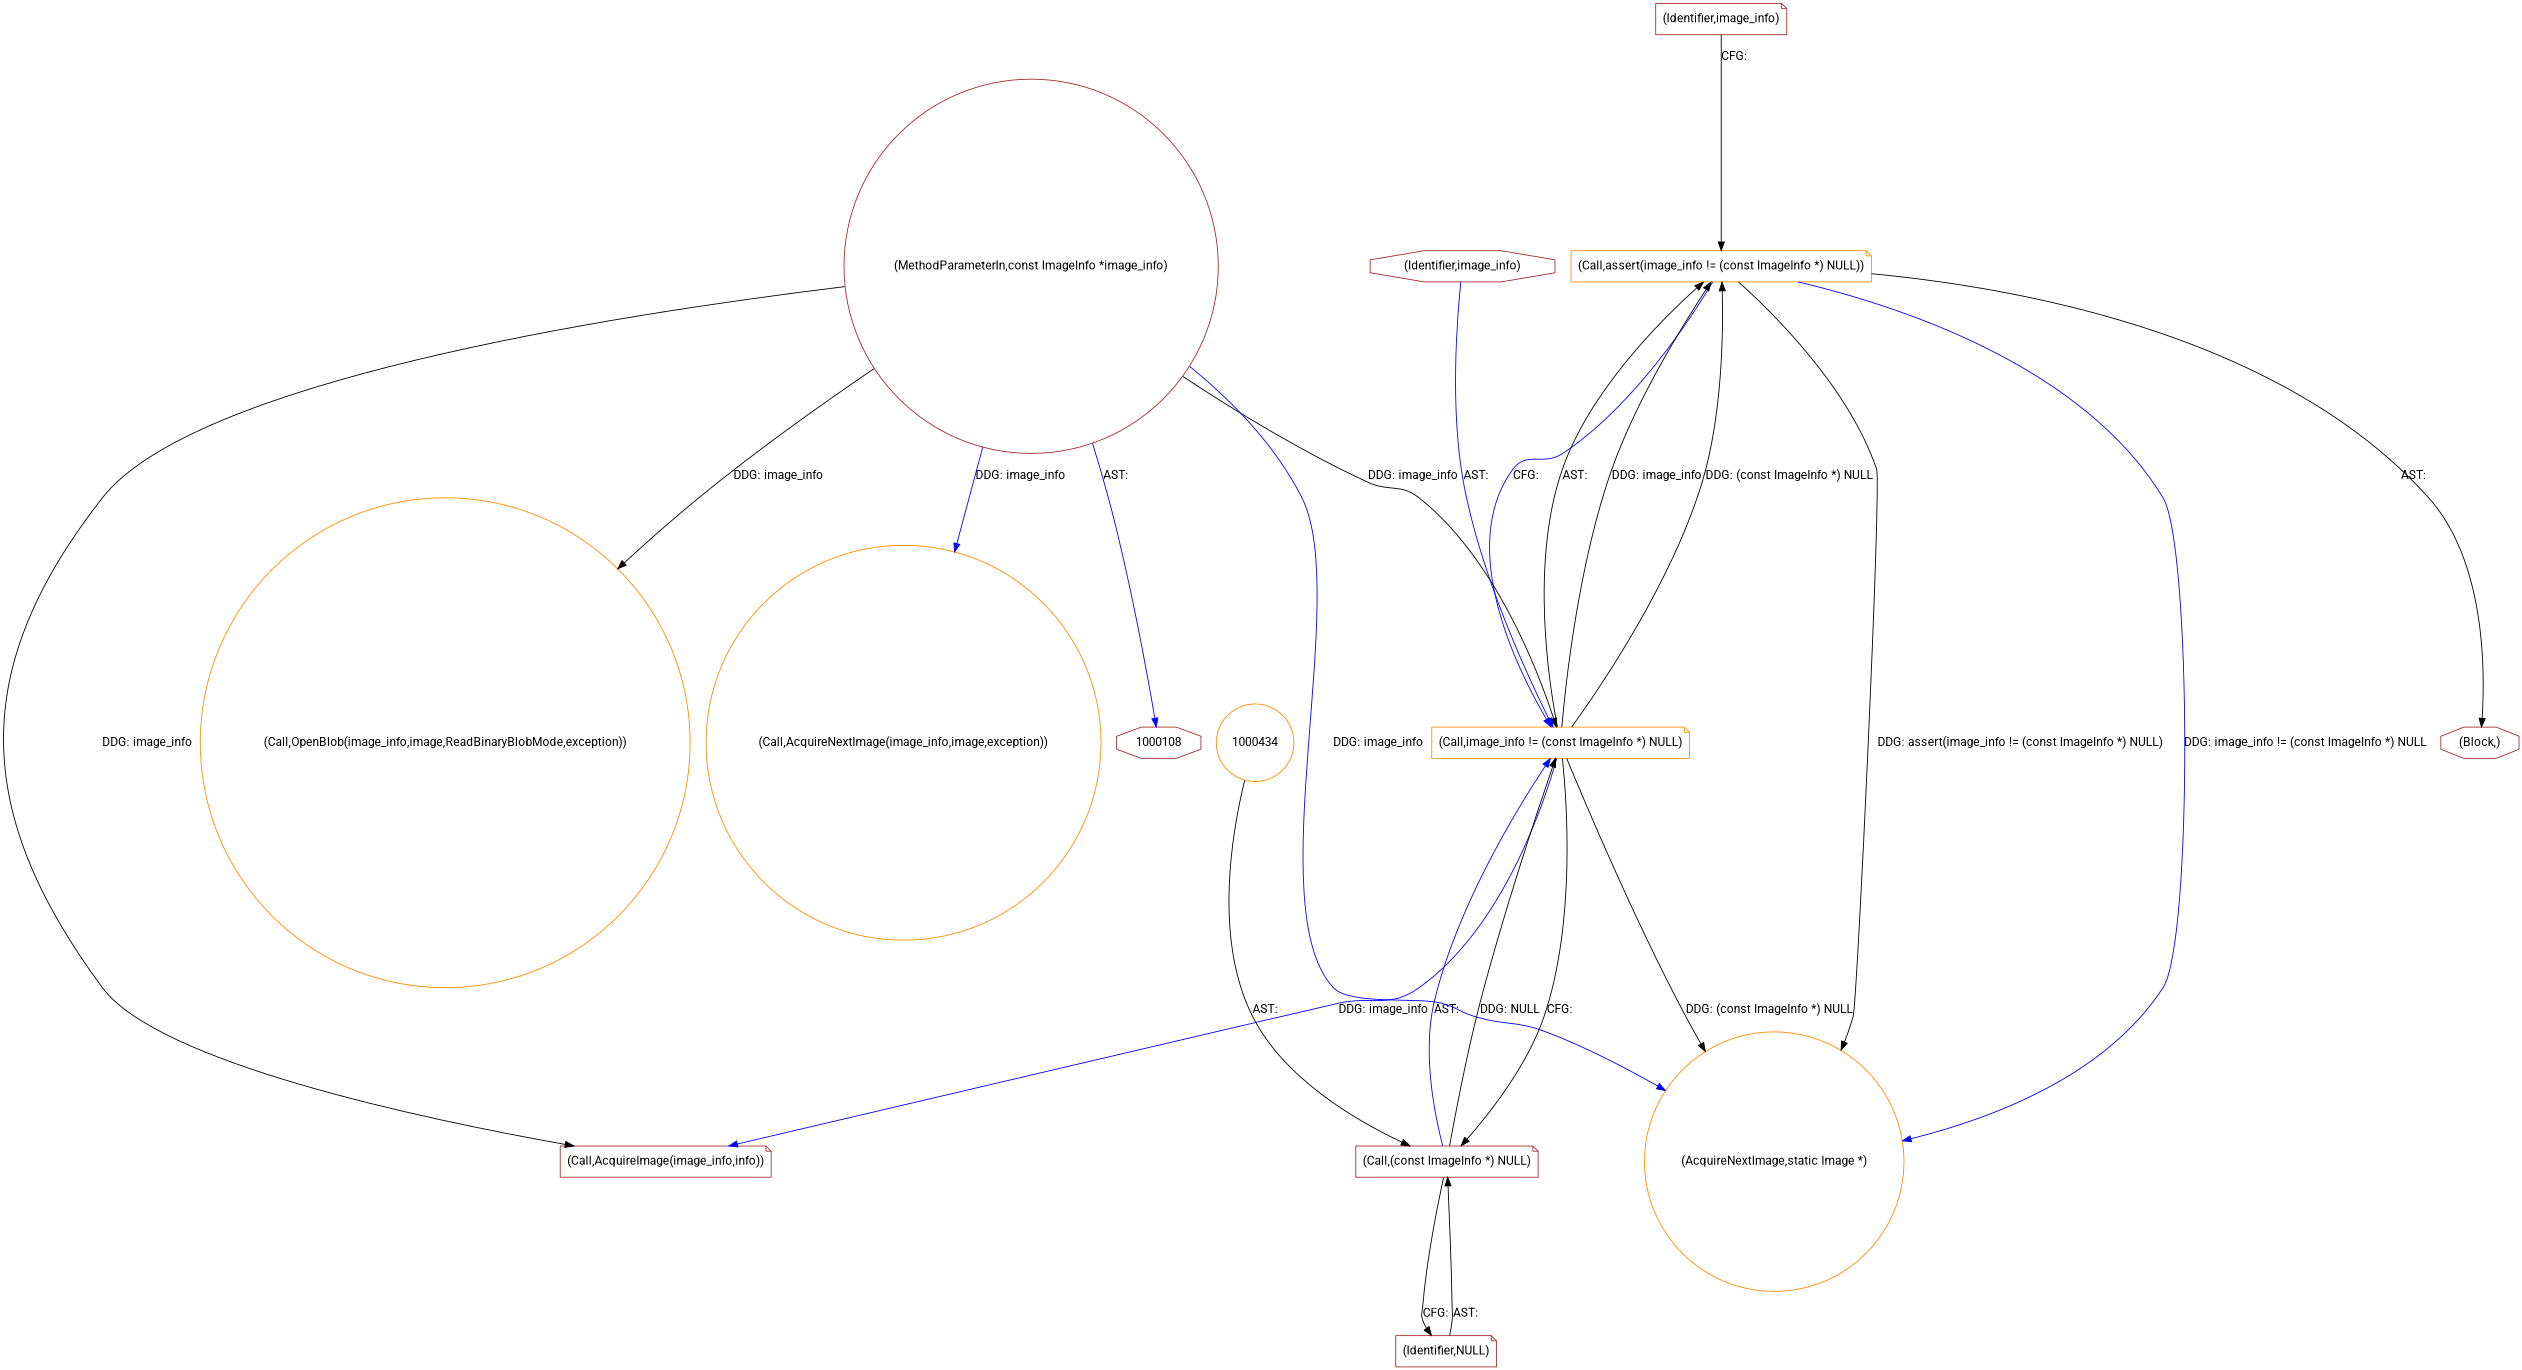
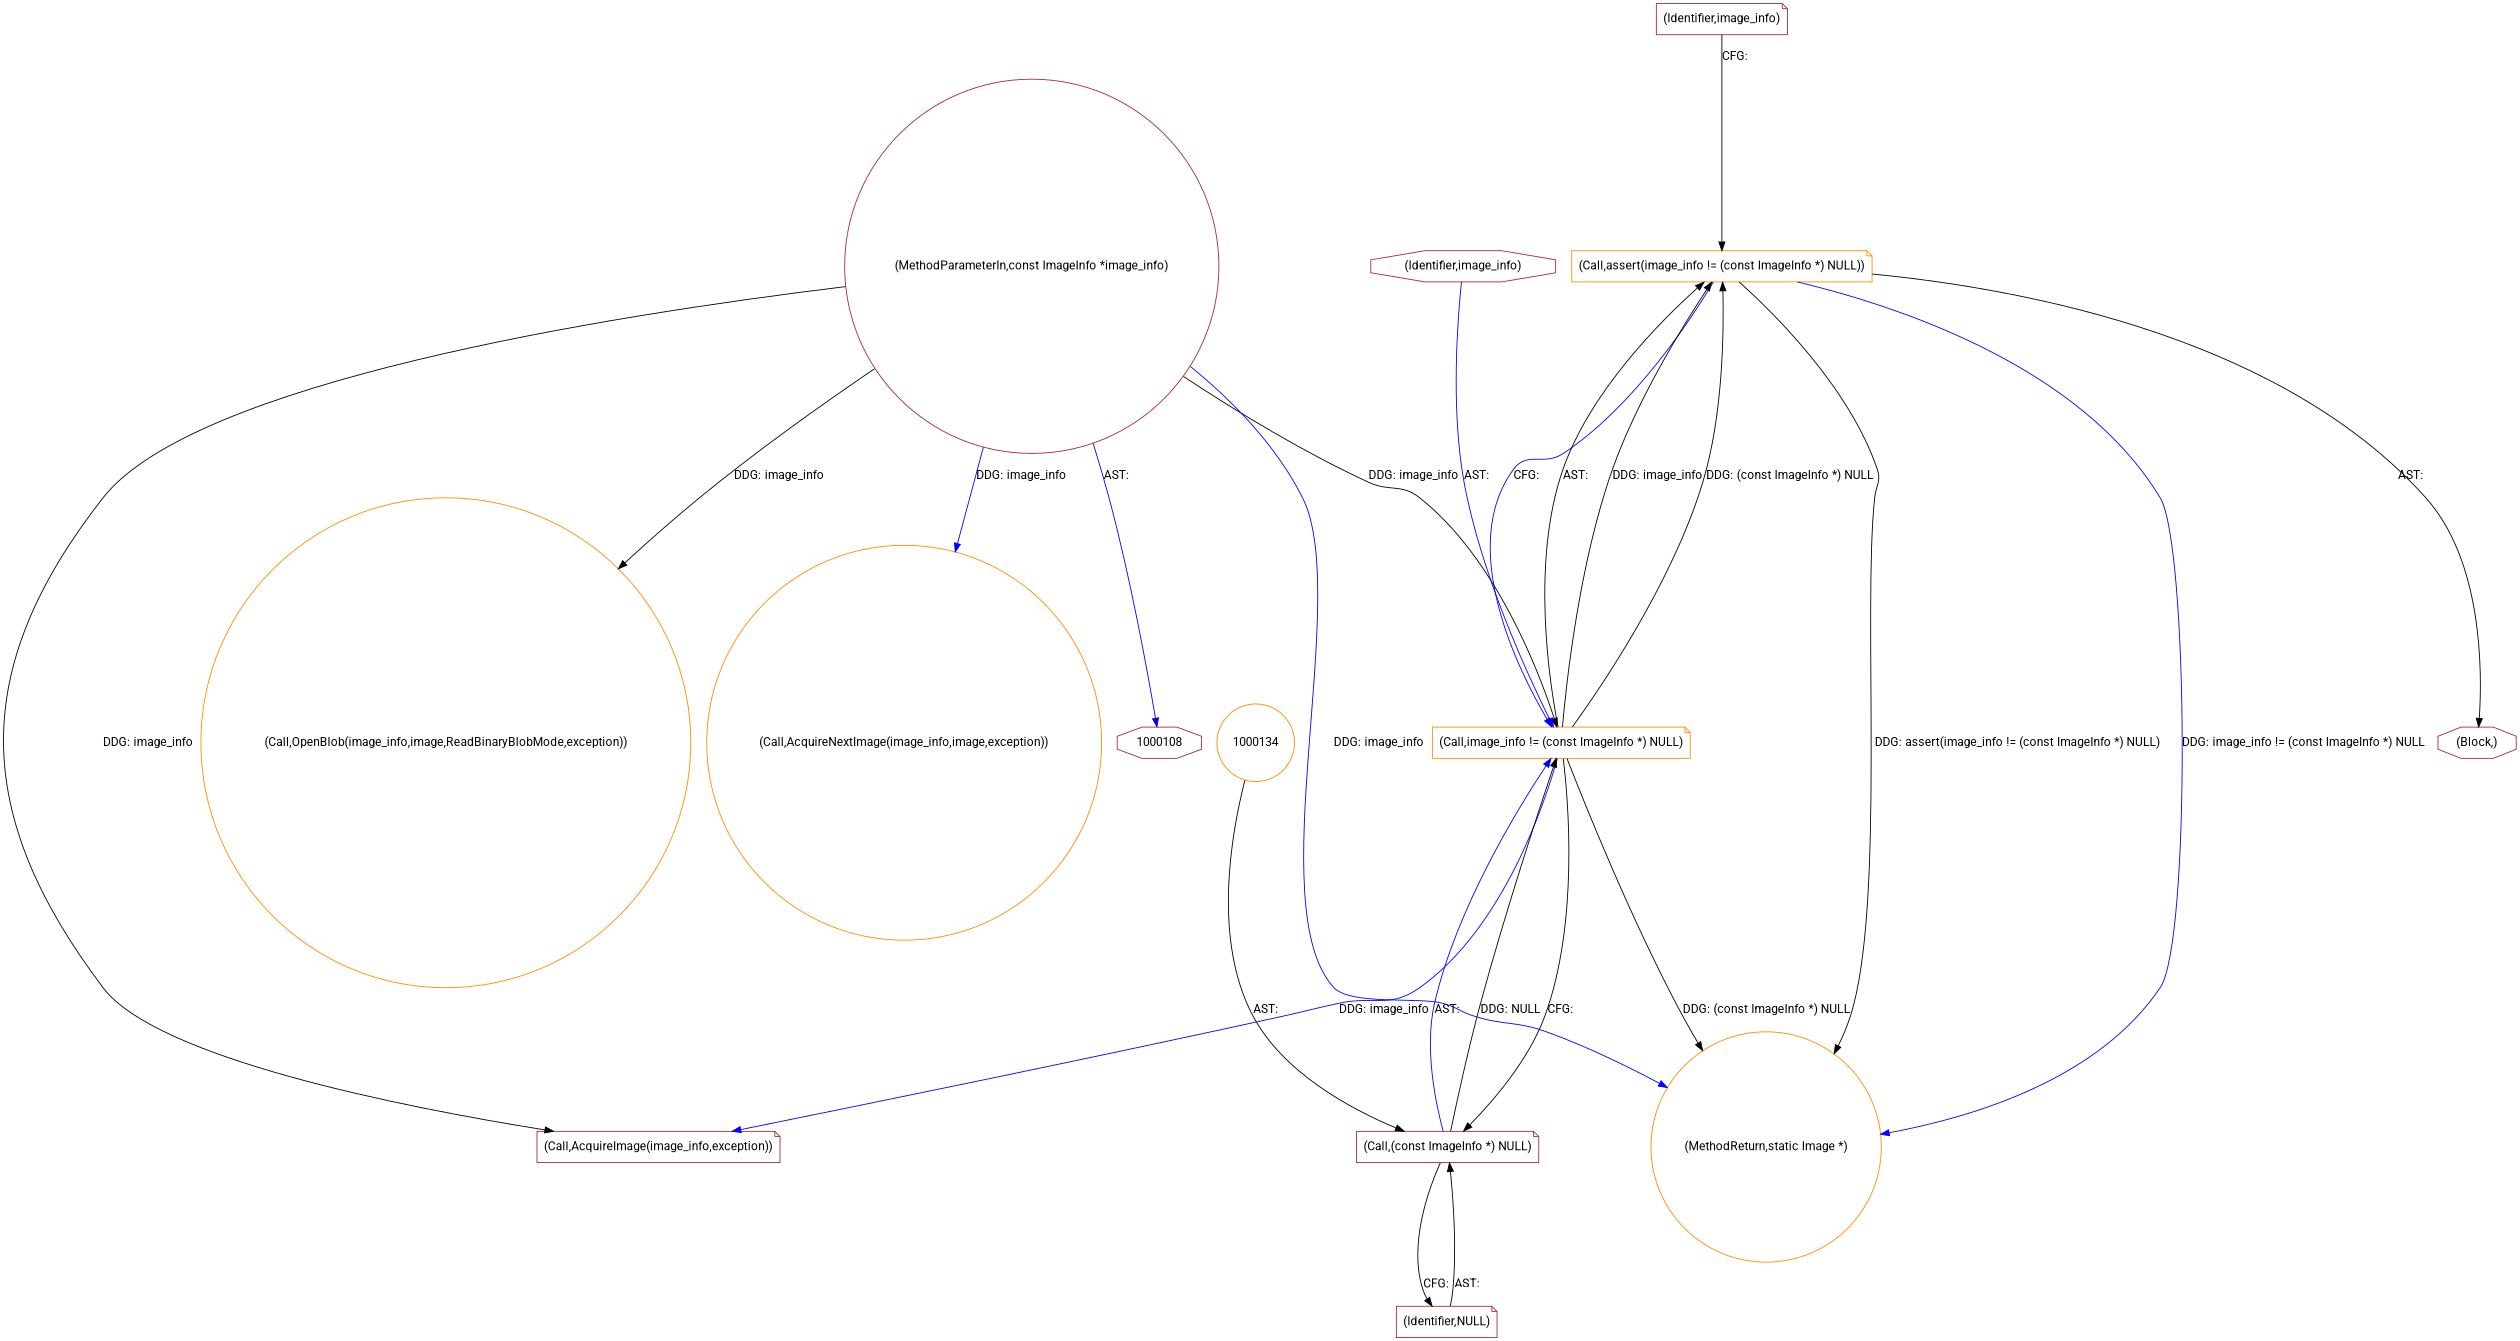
node "1000434": label "1000434" -> "1000134"
node "(Call,AcquireImage(image_info,info))": label "(Call,AcquireImage(image_info,info))" -> "(Call,AcquireImage(image_info,exception))"
node "(AcquireNextImage,static Image *)": label "(AcquireNextImage,static Image *)" -> "(MethodReturn,static Image *)"
